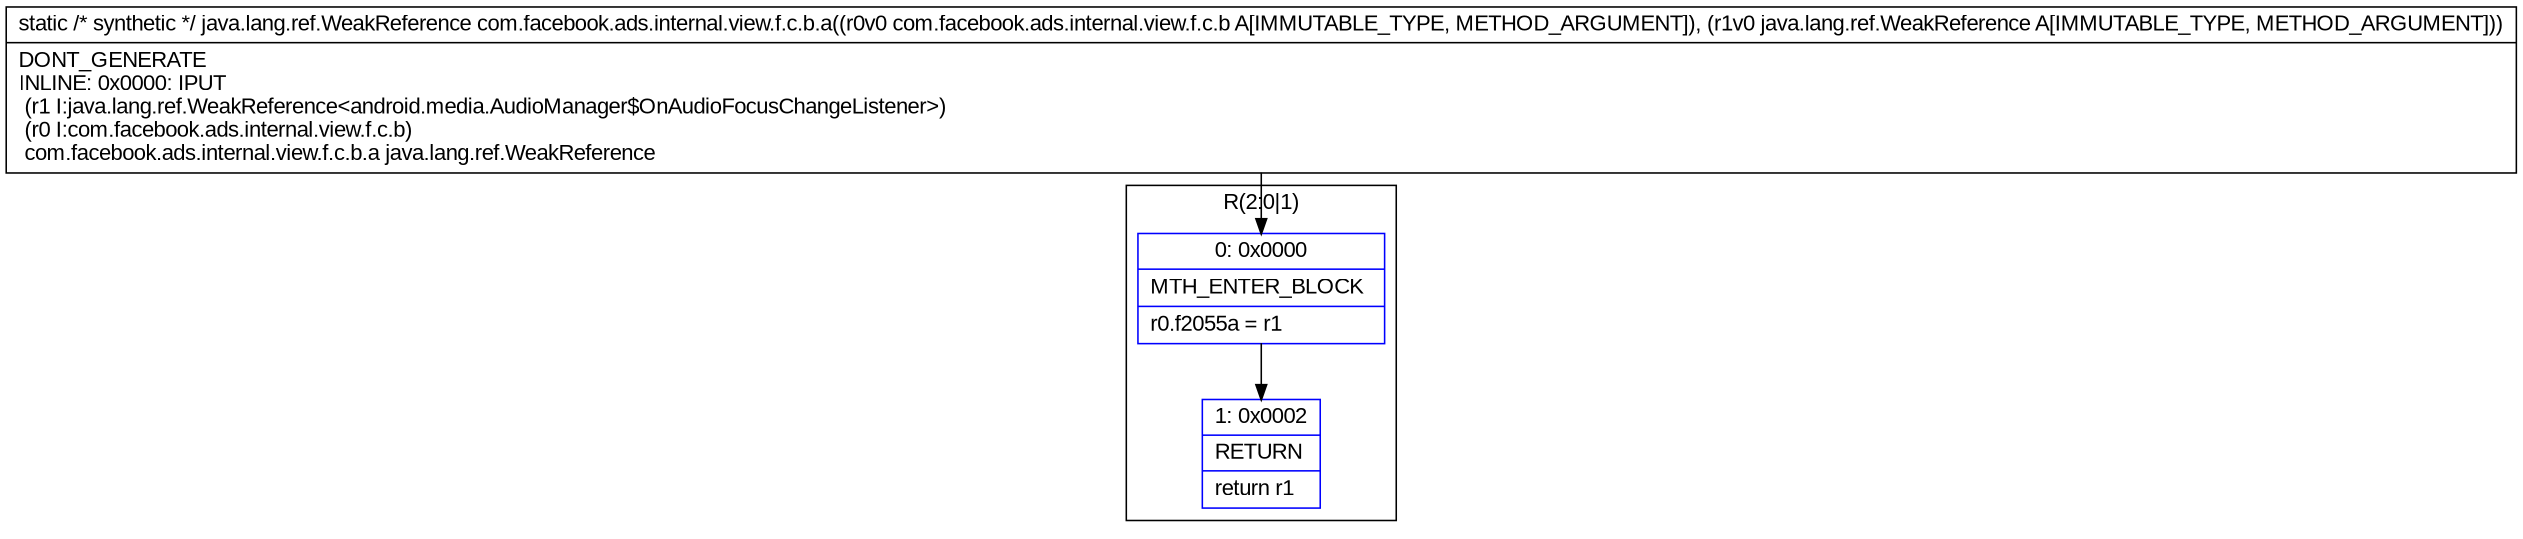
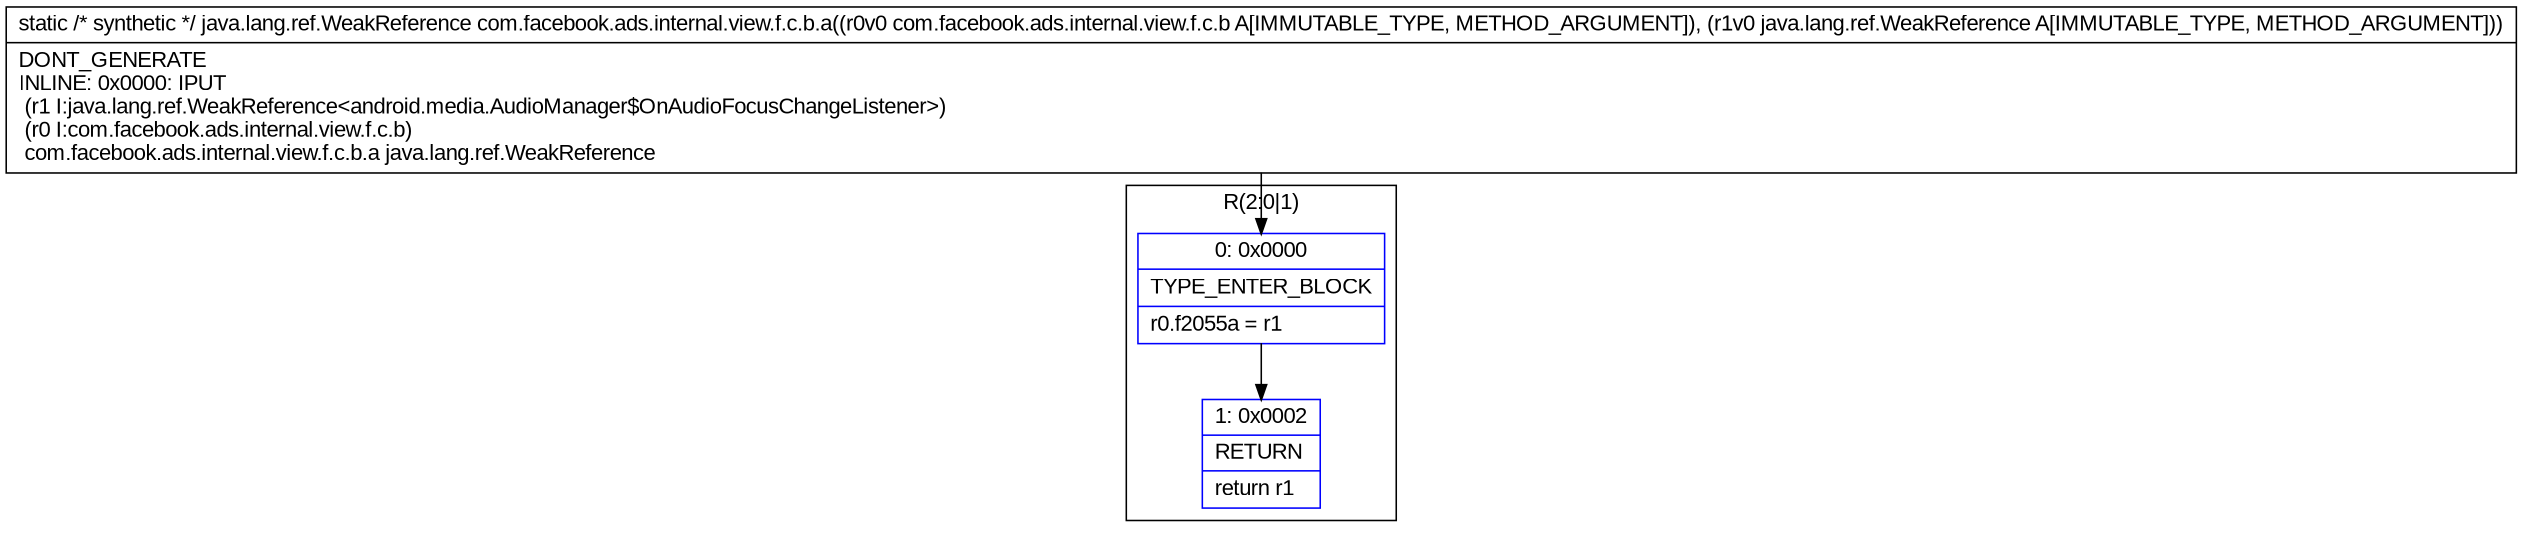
node "0: 0x0000": text "MTH_ENTER_BLOCK" -> "TYPE_ENTER_BLOCK"
